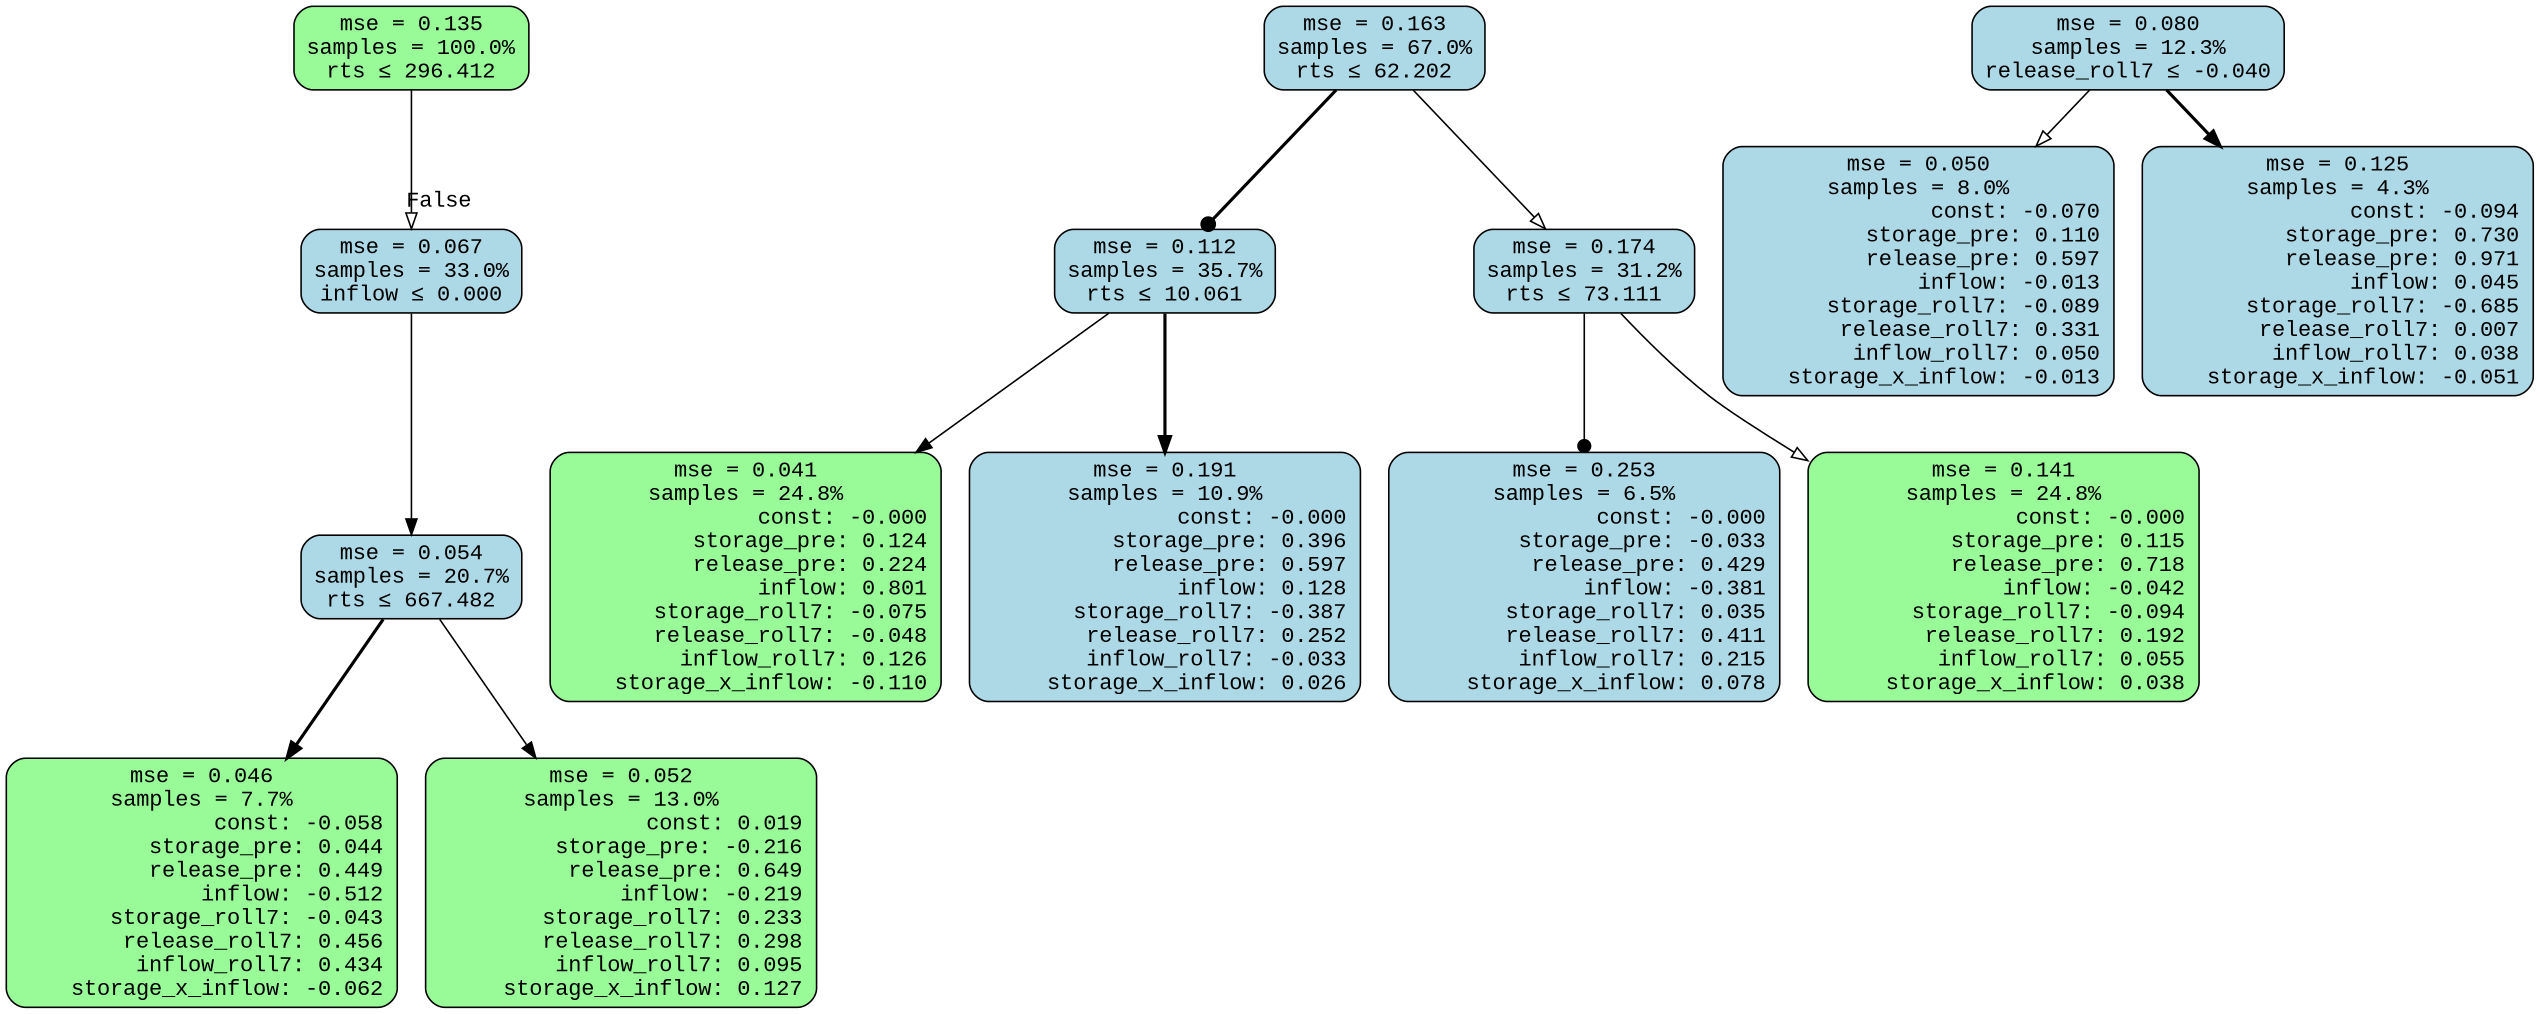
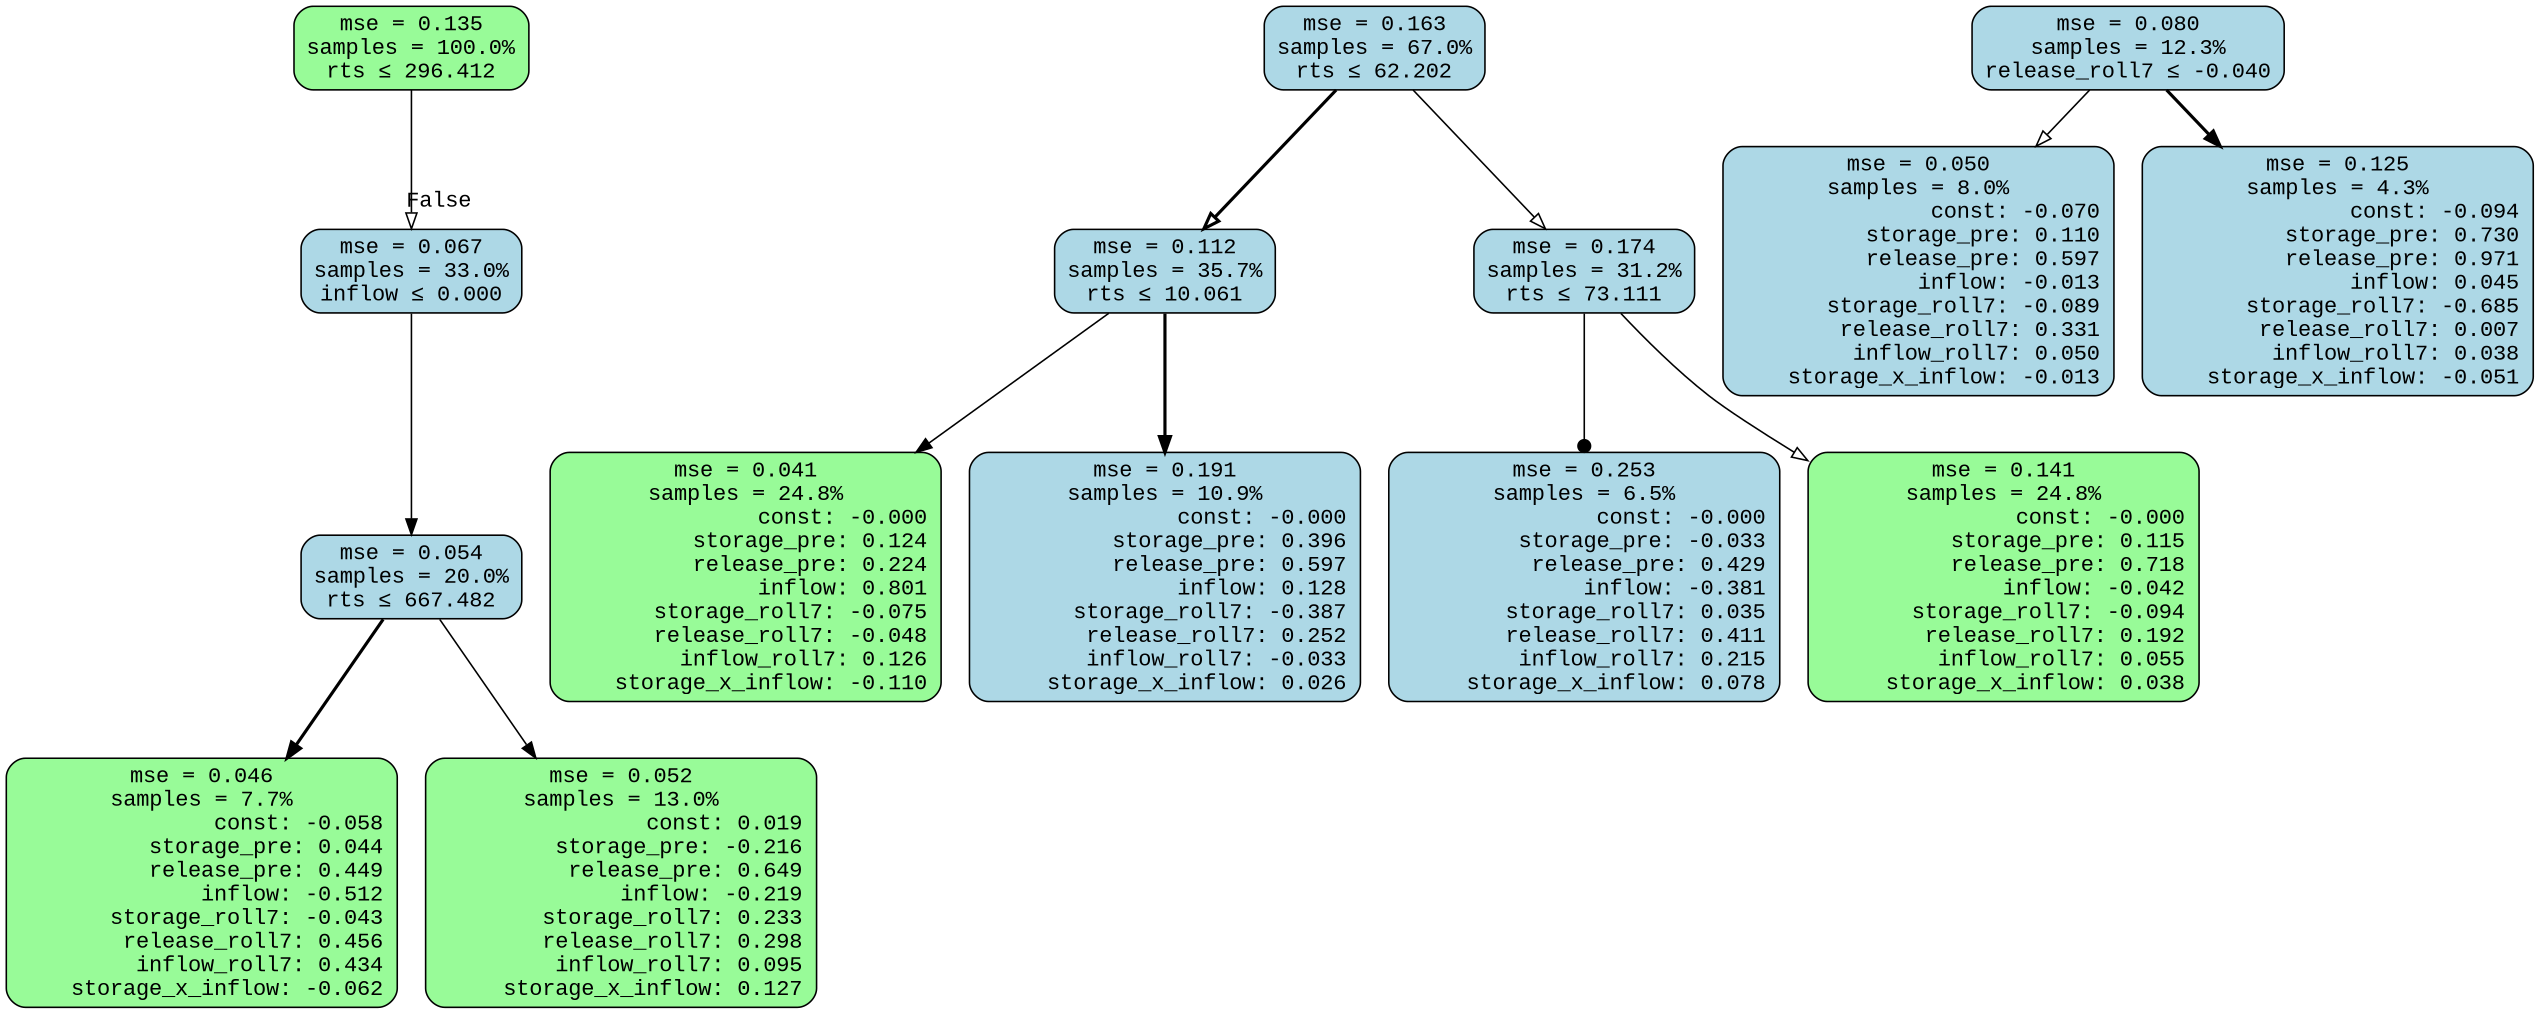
edge "mse = 0.163 samples = 67.0% rts ≤ 62.202" -> "mse = 0.112 samples = 35.7% rts ≤ 10.061": arrowhead dot -> onormal
node "mse = 0.054 samples = 20.7% rts ≤ 667.482": label "mse = 0.054 samples = 20.7% rts ≤ 667.482" -> "mse = 0.054 samples = 20.0% rts ≤ 667.482"
